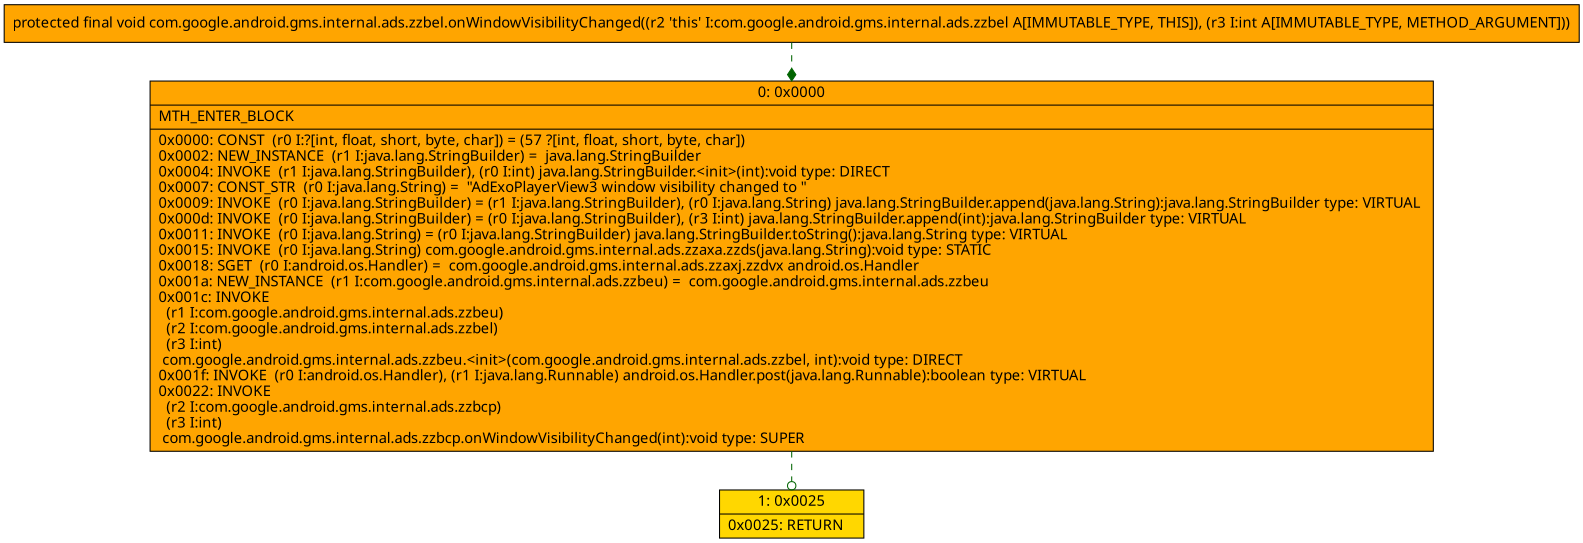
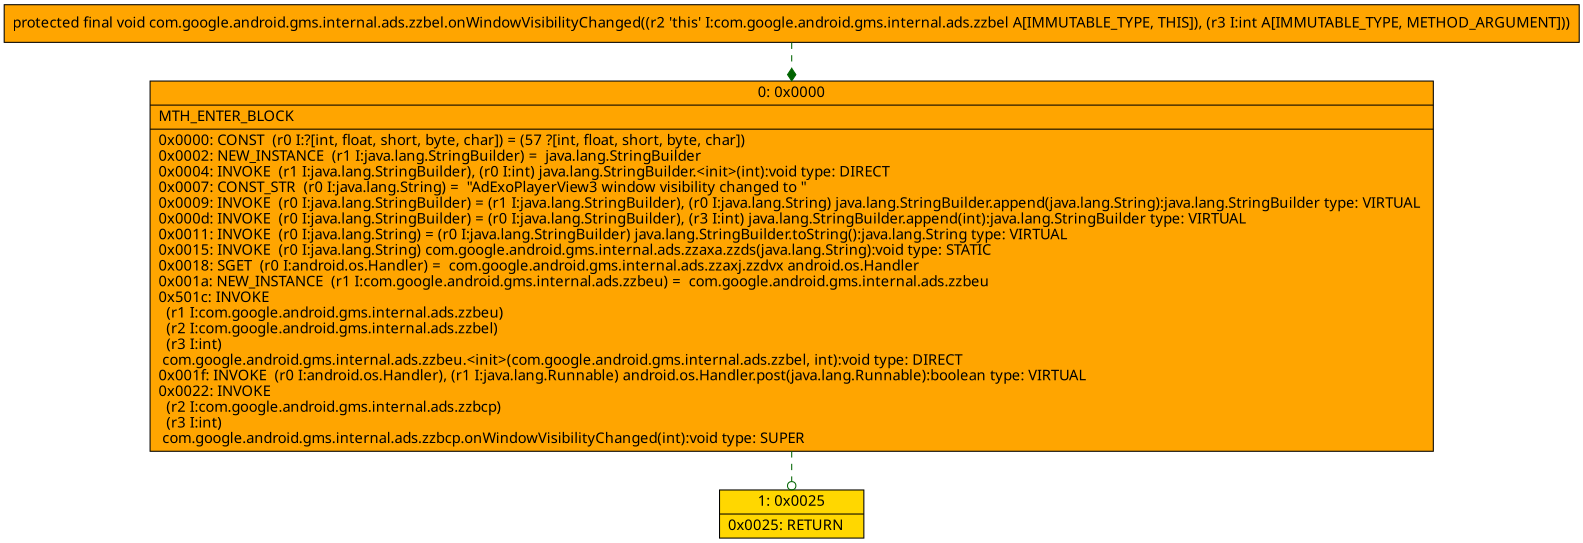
node "0: 0x0000": text "0x001c: INVOKE" -> "0x501c: INVOKE"
